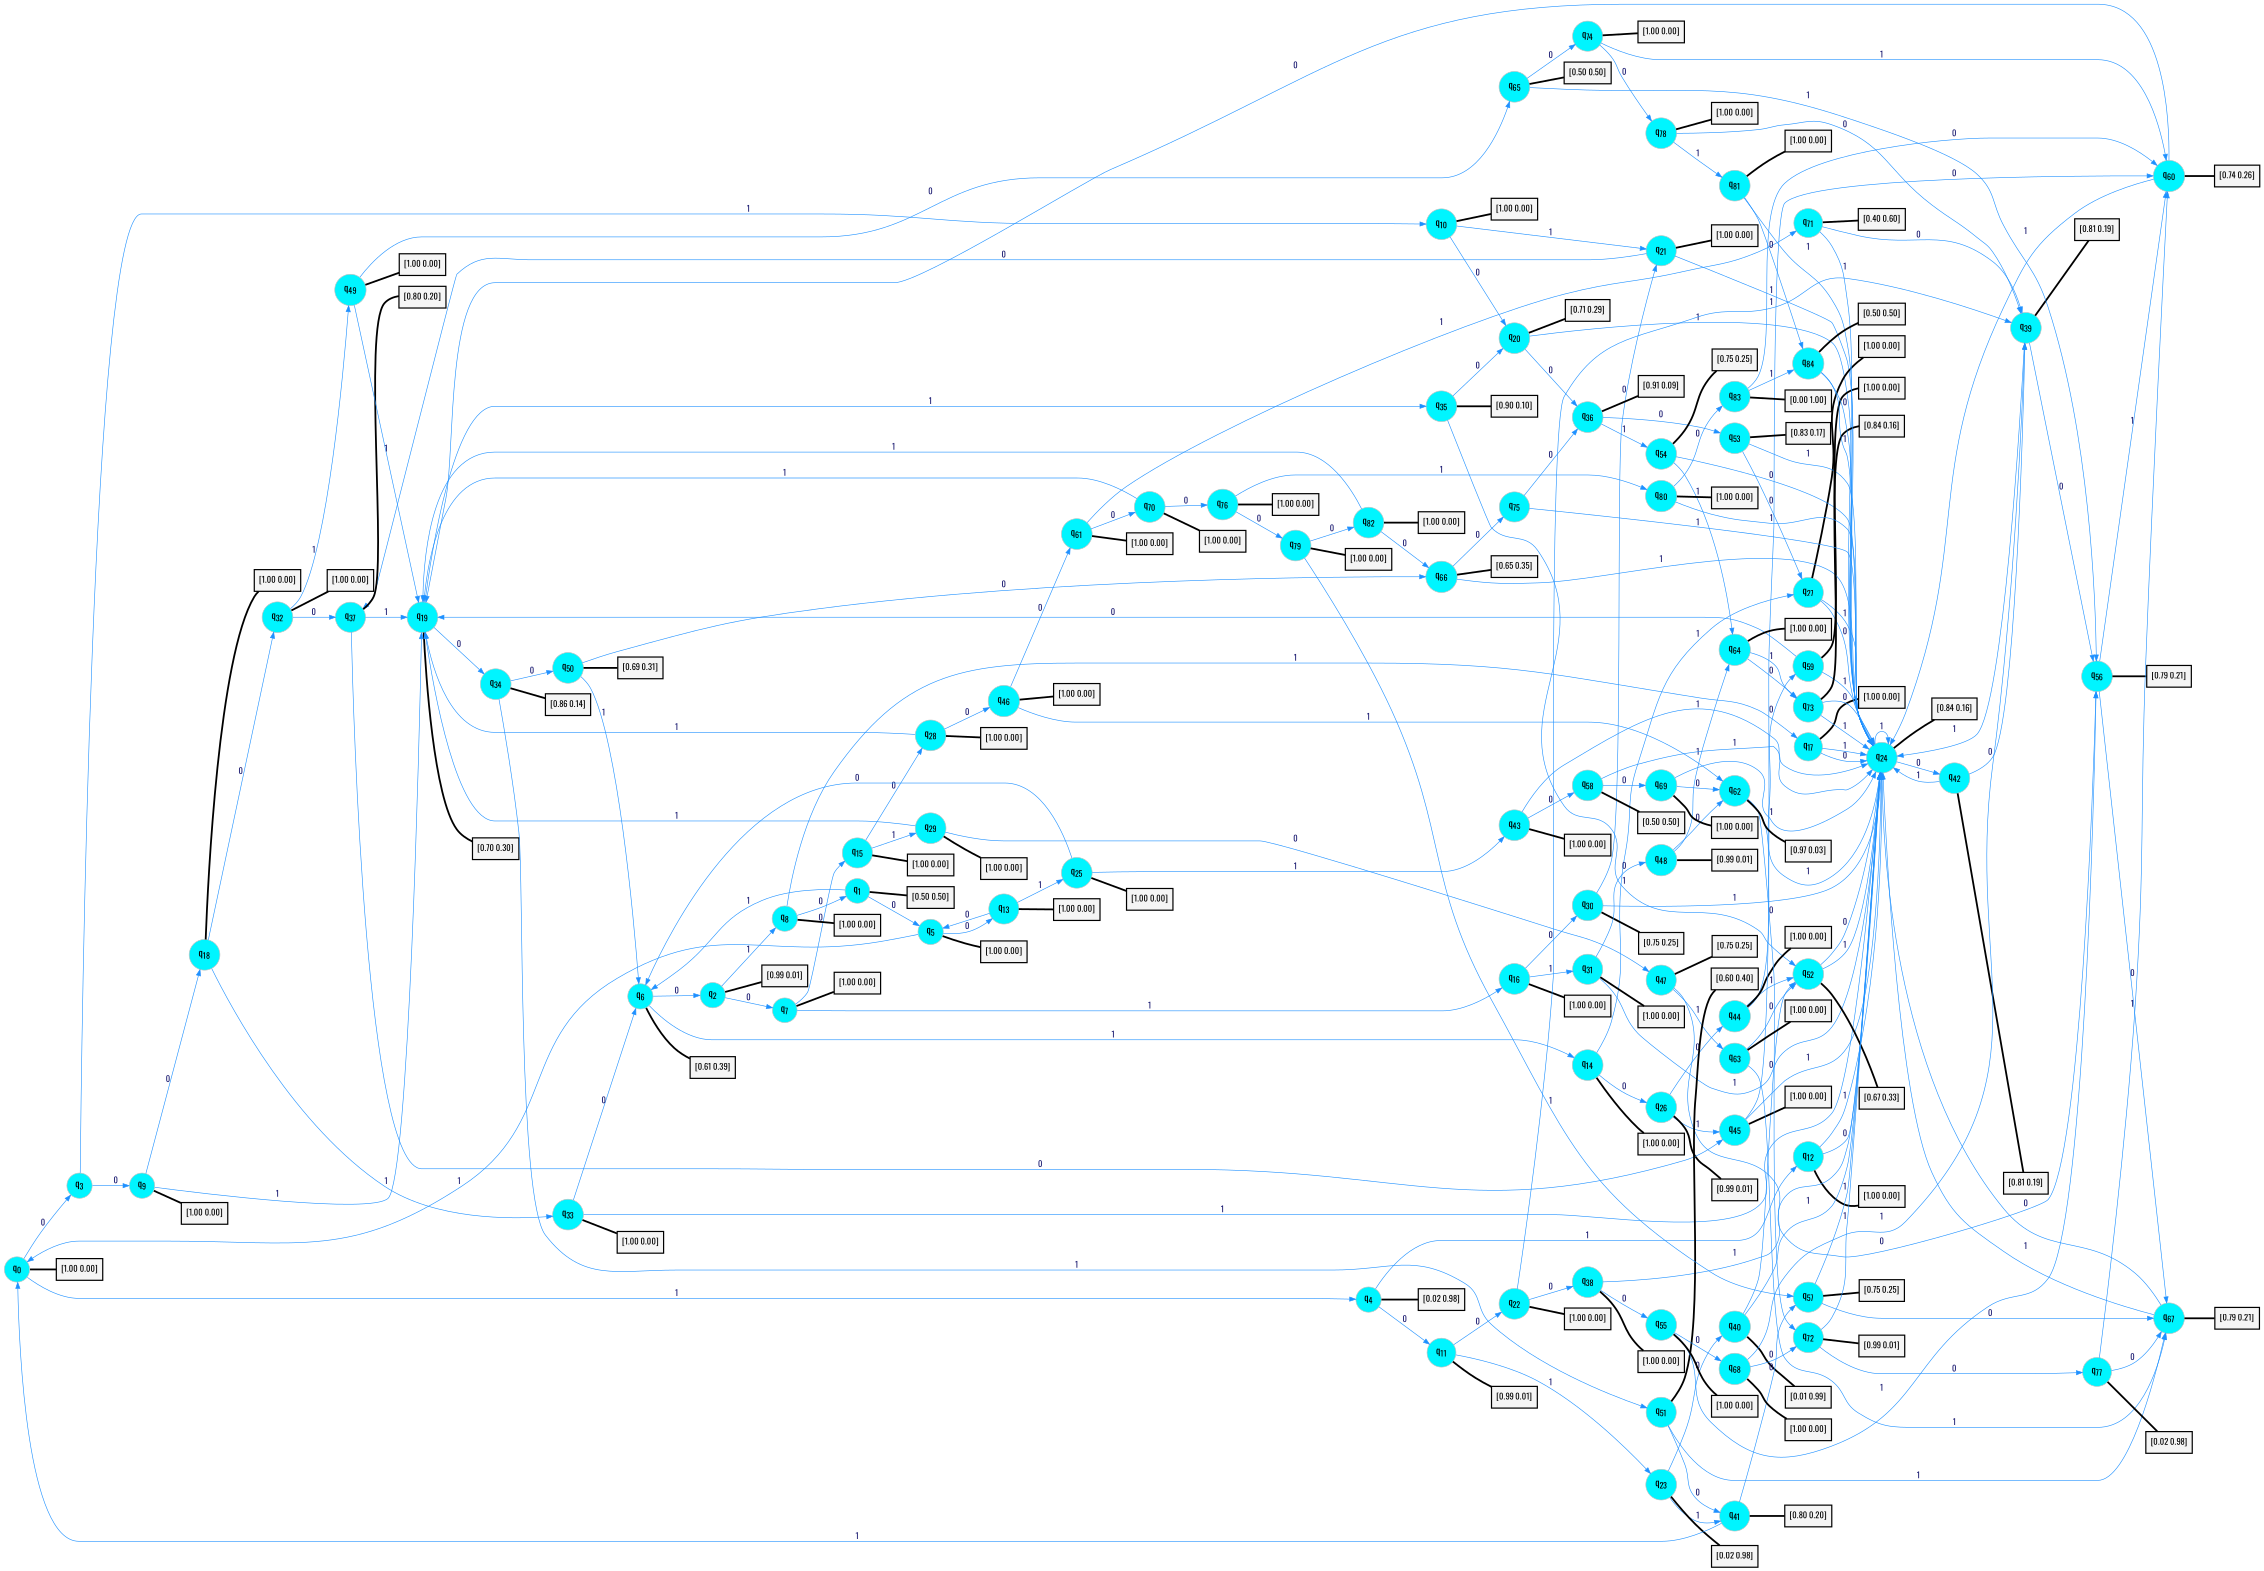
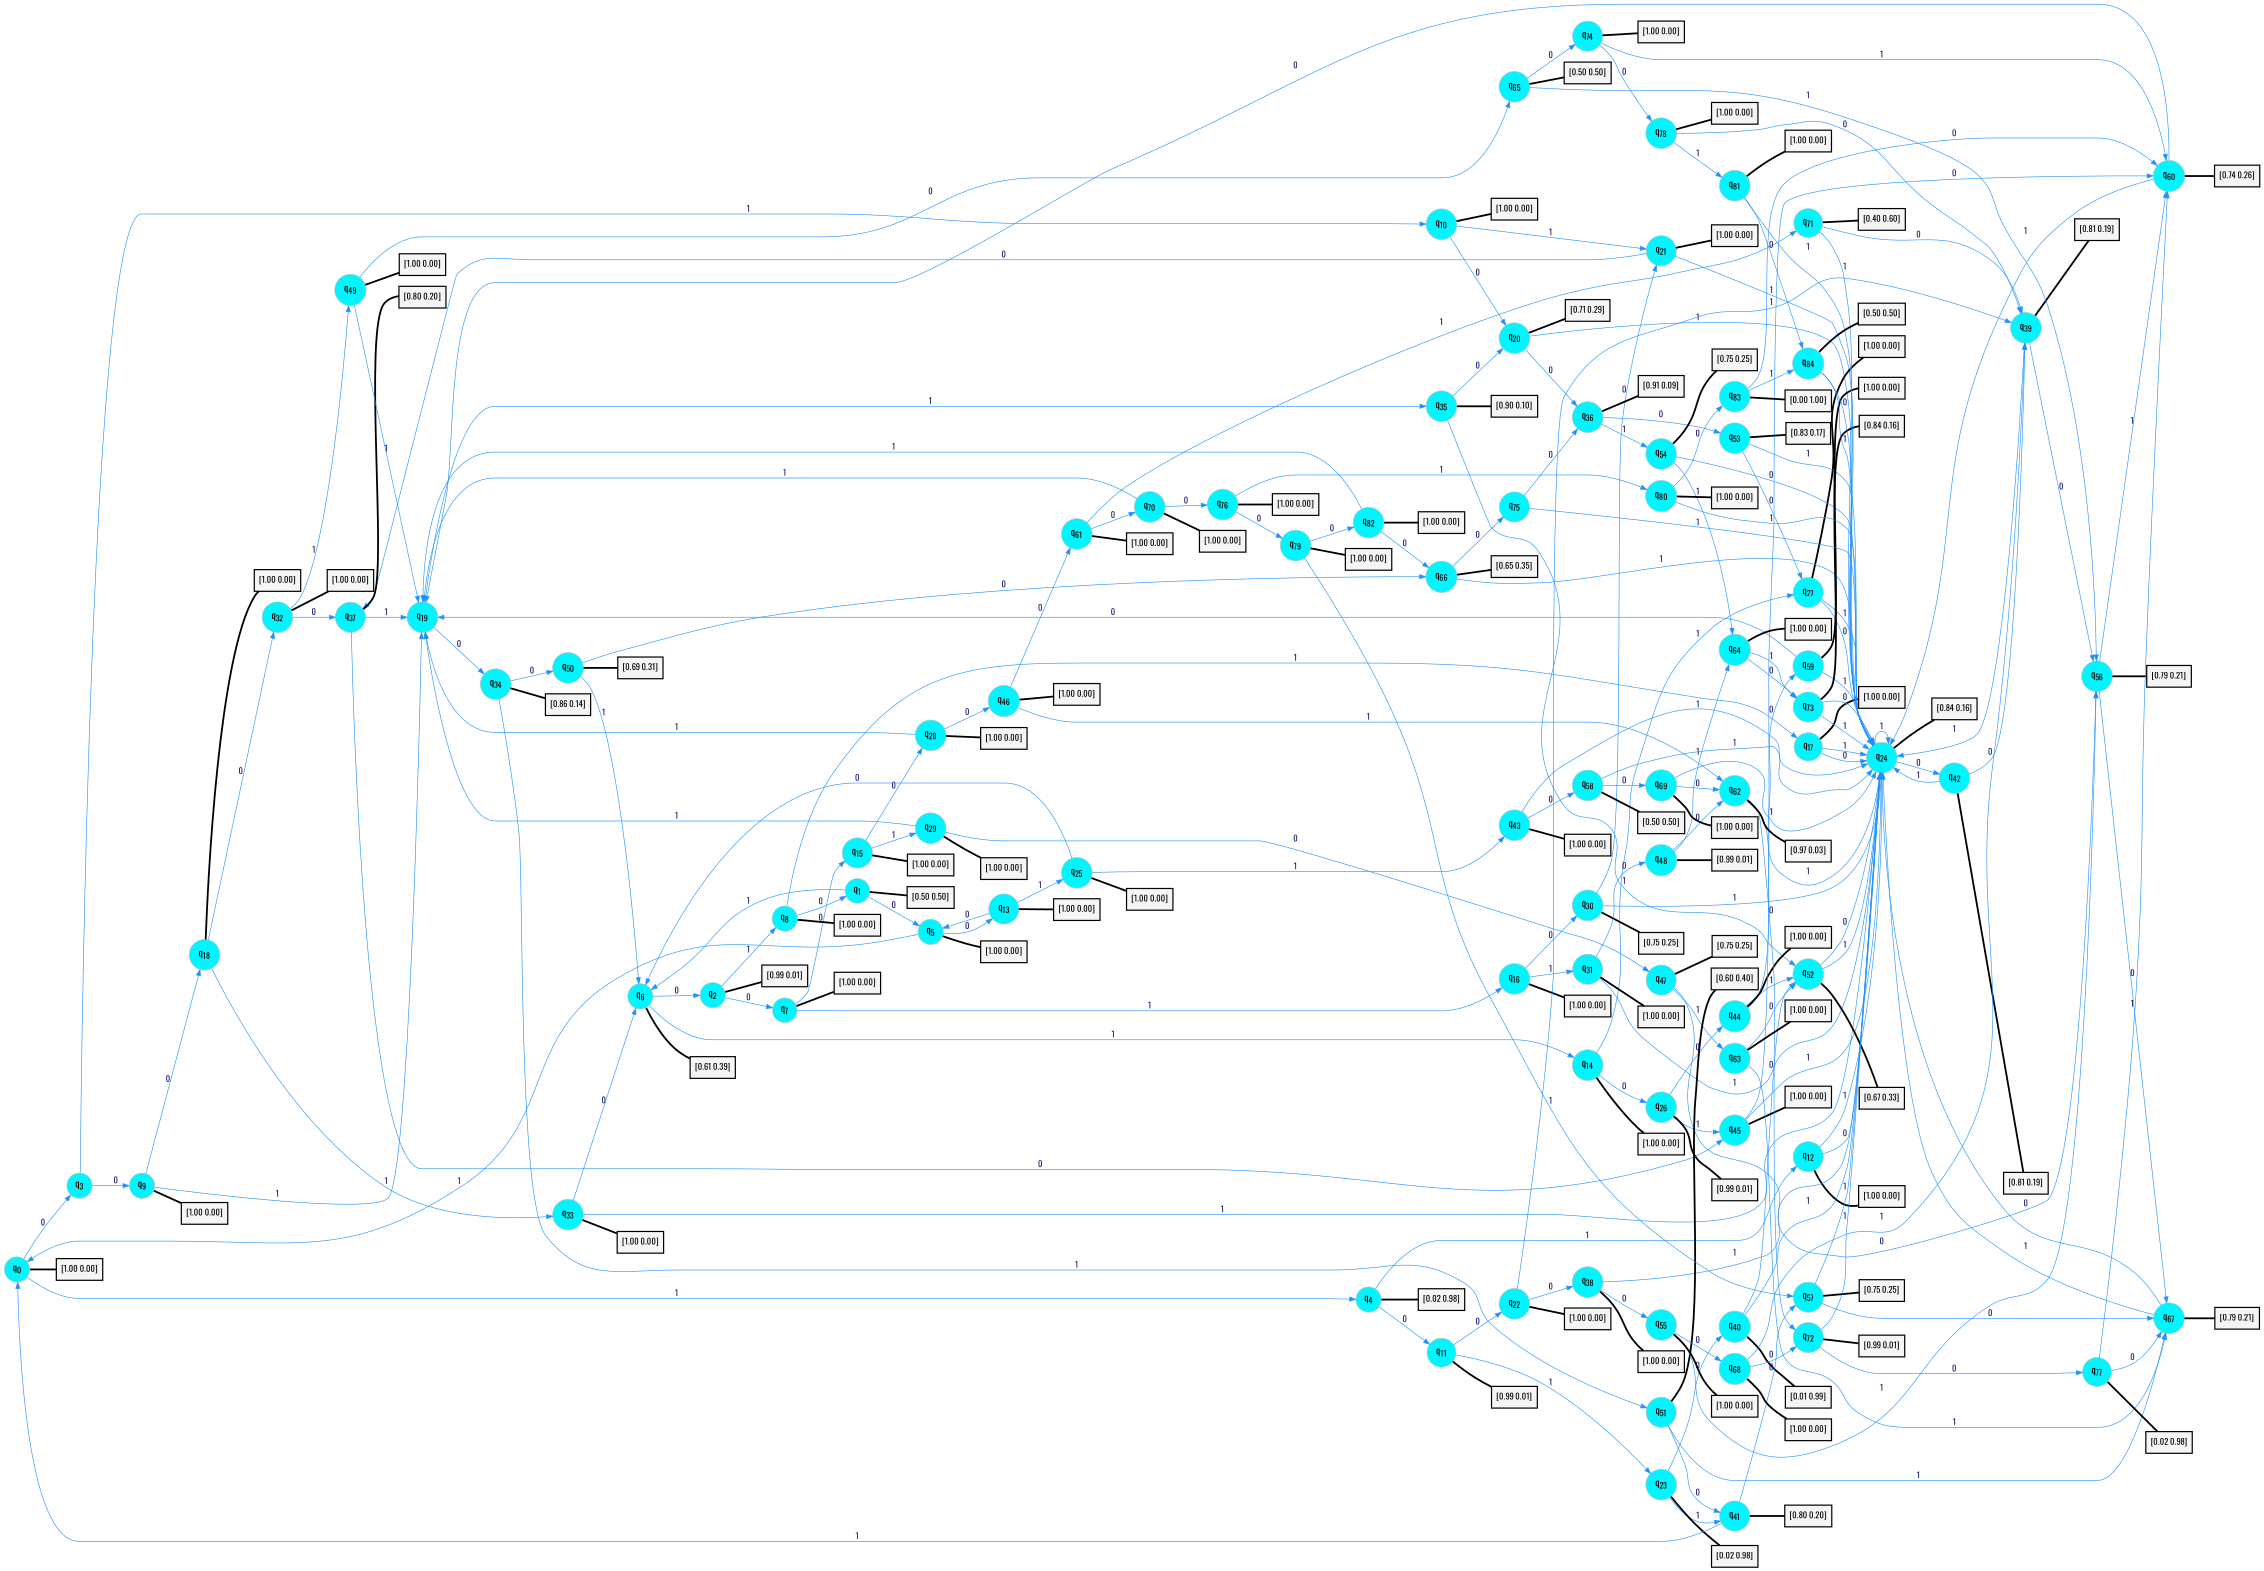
node "[0.70 0.30]": removed
